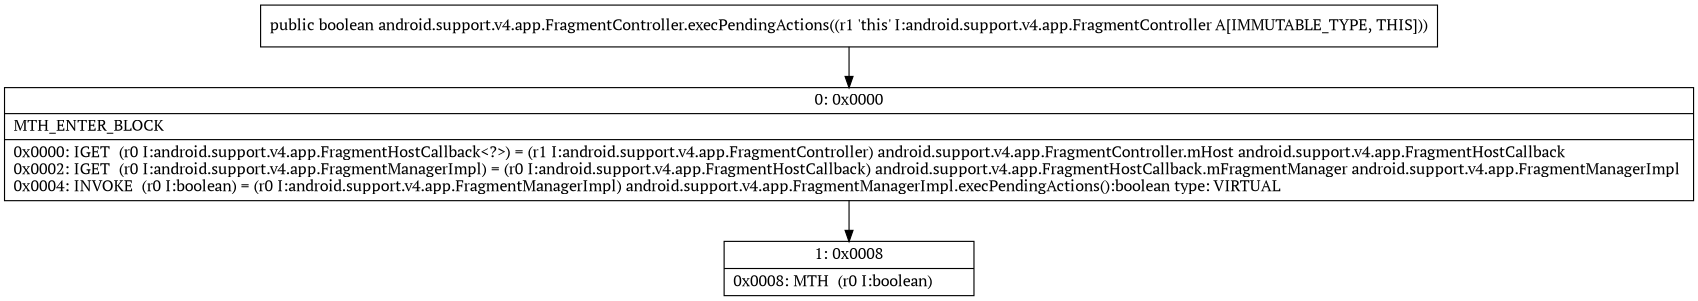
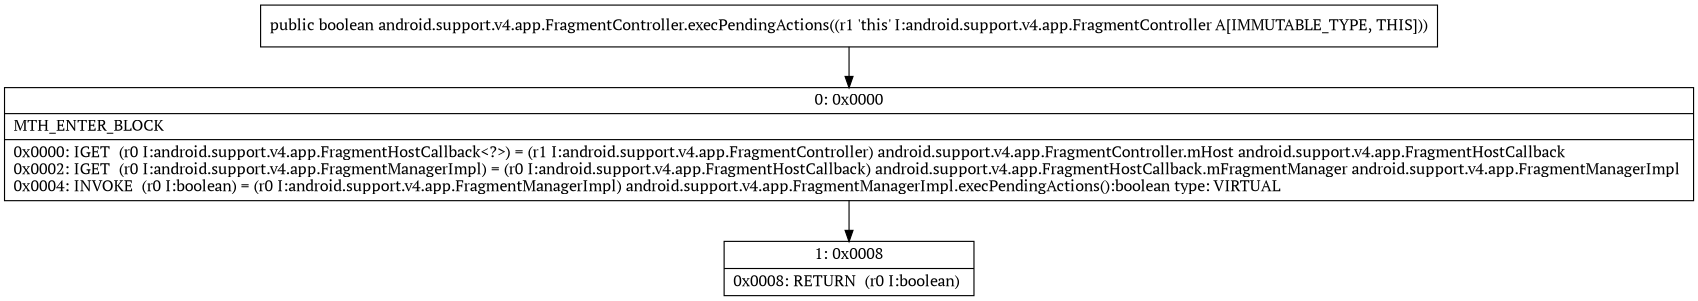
node "1: 0x0008": text "0x0008: MTH  (r0 I:boolean)" -> "0x0008: RETURN  (r0 I:boolean)"
